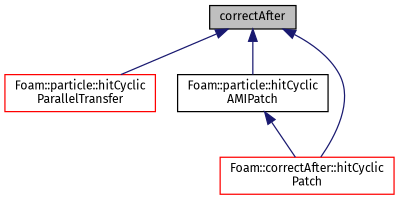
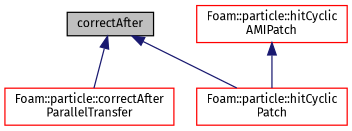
edge "Foam::particle::hitCyclic AMIPatch" -> "correctAfter": removed
node "Foam::particle::hitCyclic ParallelTransfer": label "Foam::particle::hitCyclic ParallelTransfer" -> "Foam::particle::correctAfter ParallelTransfer"
node "Foam::particle::hitCyclic AMIPatch": color black -> red
node "Foam::correctAfter::hitCyclic Patch": label "Foam::correctAfter::hitCyclic Patch" -> "Foam::particle::hitCyclic Patch"
